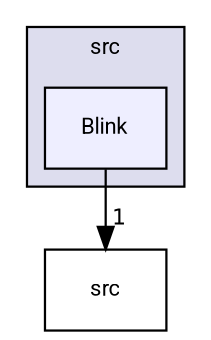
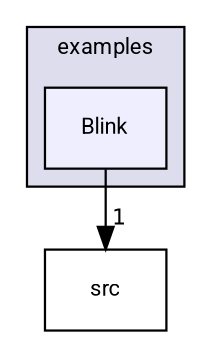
cluster "src": label "src" -> "examples"
